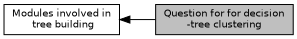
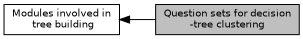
node "Question for for decision -tree clustering": label "Question for for decision -tree clustering" -> "Question sets for decision -tree clustering"
